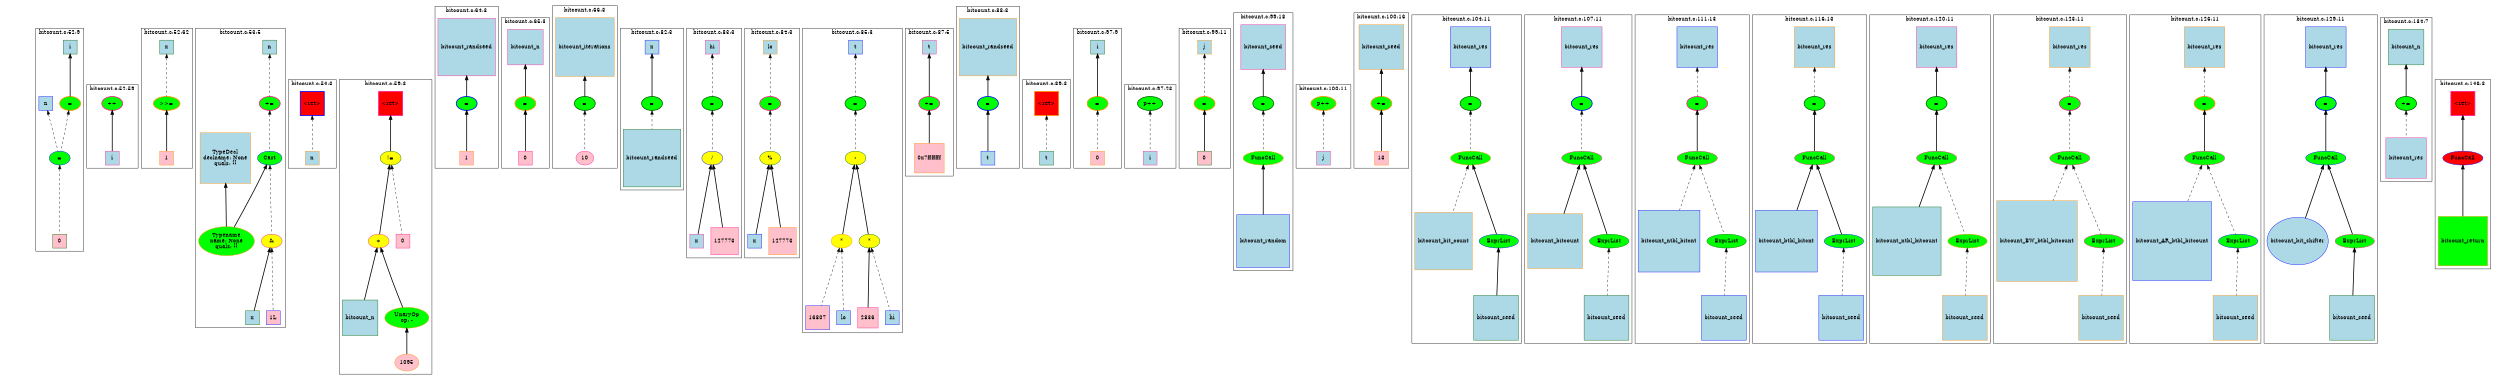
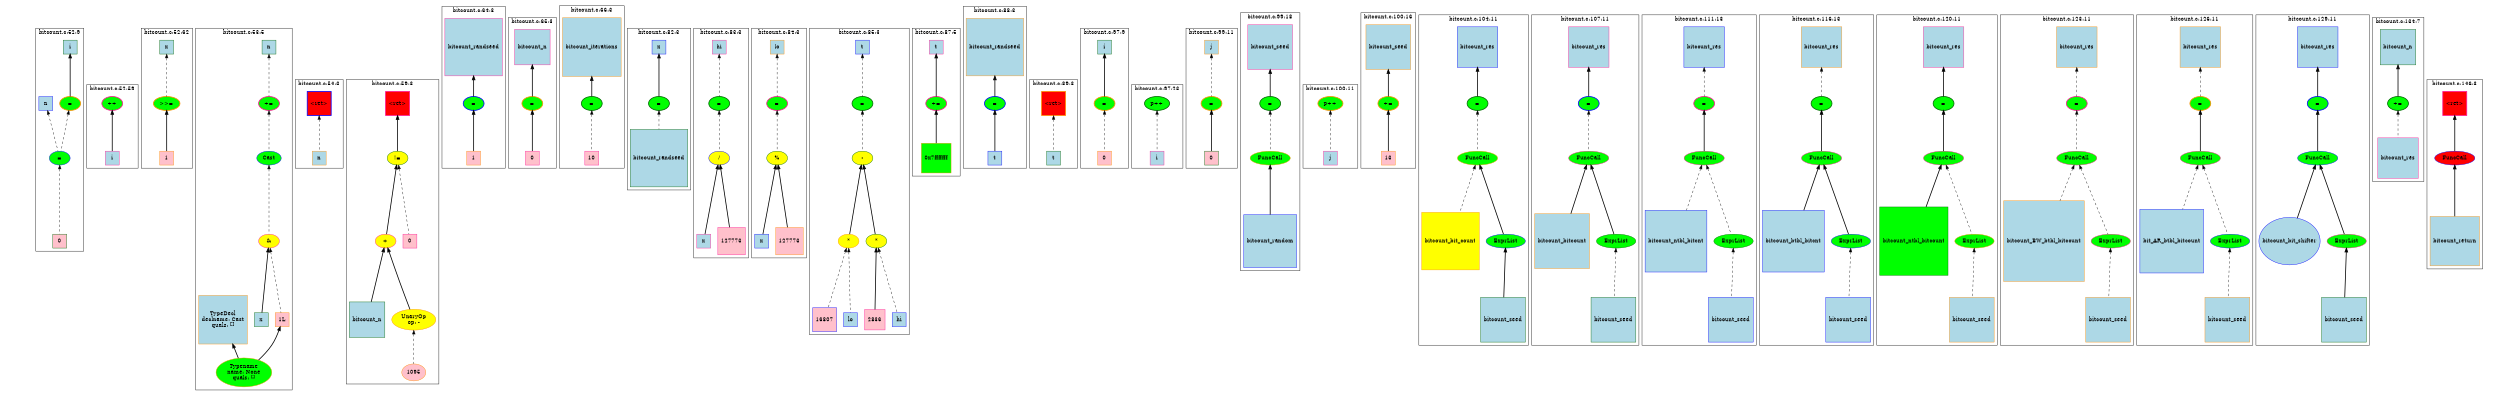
node "TypeDecl declname: None quals: []": label "TypeDecl declname: None quals: []" -> "TypeDecl declname: Cast quals: []"
node "10": shape ellipse -> square
node "0x7fffffff": fillcolor pink -> green
edge "Cast" -- "Typename name: None quals: []": now "1L" -- "Typename name: None quals: []"
node "bitcount_bit_count": fillcolor lightblue -> yellow
node "bitcount_ntbl_bitcount": fillcolor lightblue -> green
node "bitcount_AR_btbl_bitcount": label "bitcount_AR_btbl_bitcount" -> "bit_AR_btbl_bitcount"
node "bitcount_return": fillcolor green -> lightblue
node "1L": color blue -> darkorange
node "UnaryOp op: -": fillcolor green -> yellow
edge "UnaryOp op: -" -- "1095": style bold -> dashed
